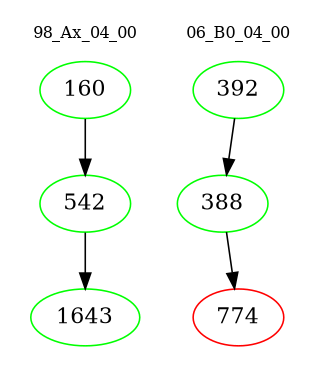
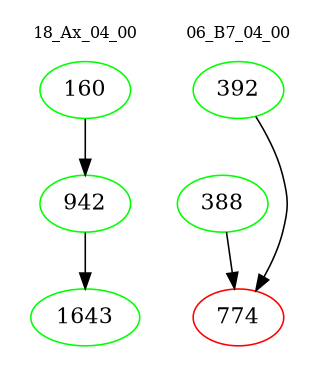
cluster "98_Ax_04_00": label "98_Ax_04_00" -> "18_Ax_04_00"
cluster "06_B0_04_00": label "06_B0_04_00" -> "06_B7_04_00"
edge "392" -> "388": now "392" -> "774"
node "542": label "542" -> "942"
